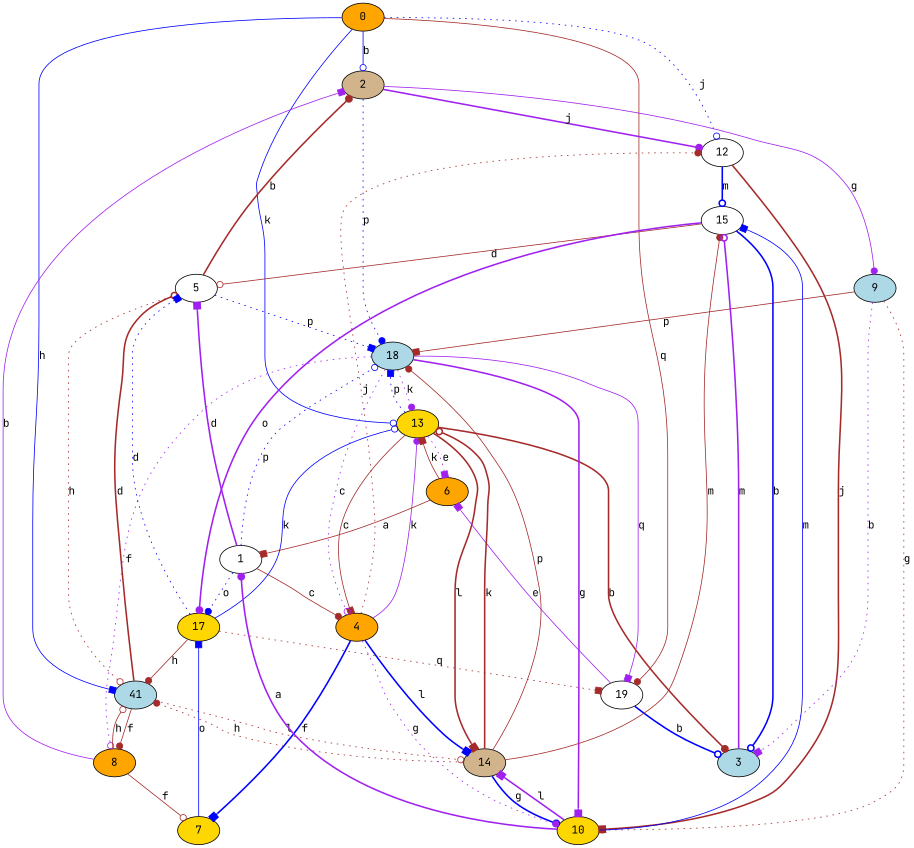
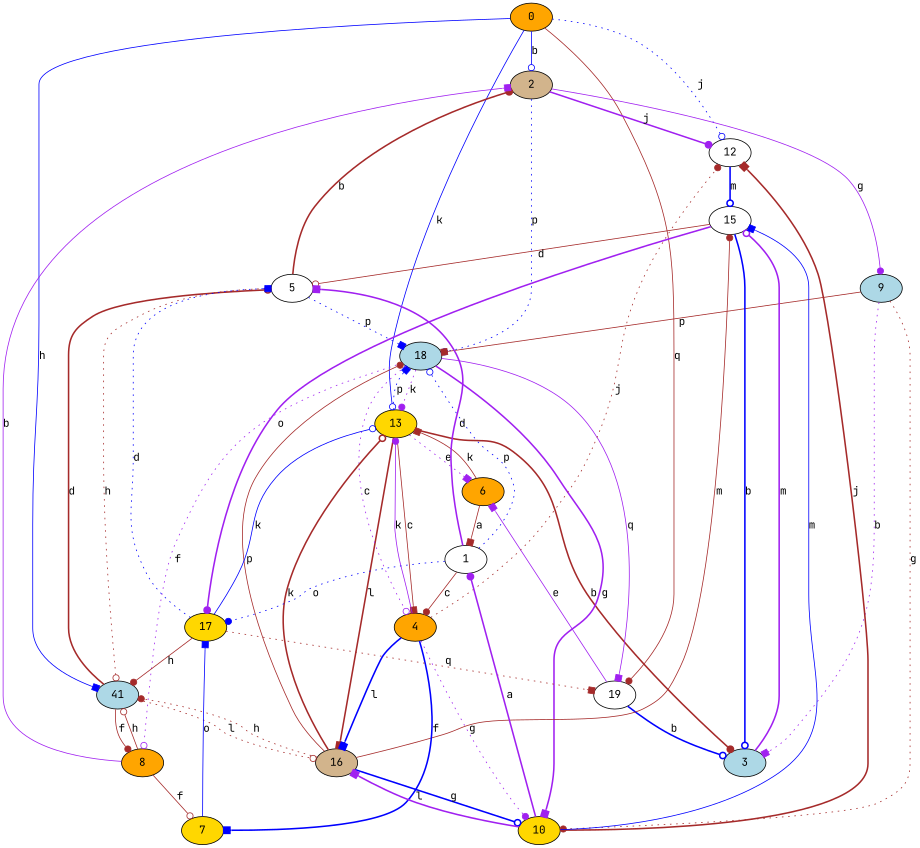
edge "12" -> "10": reversed
node "14": label "14" -> "16"
